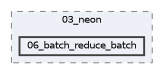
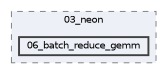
node "06_batch_reduce_batch": label "06_batch_reduce_batch" -> "06_batch_reduce_gemm"
